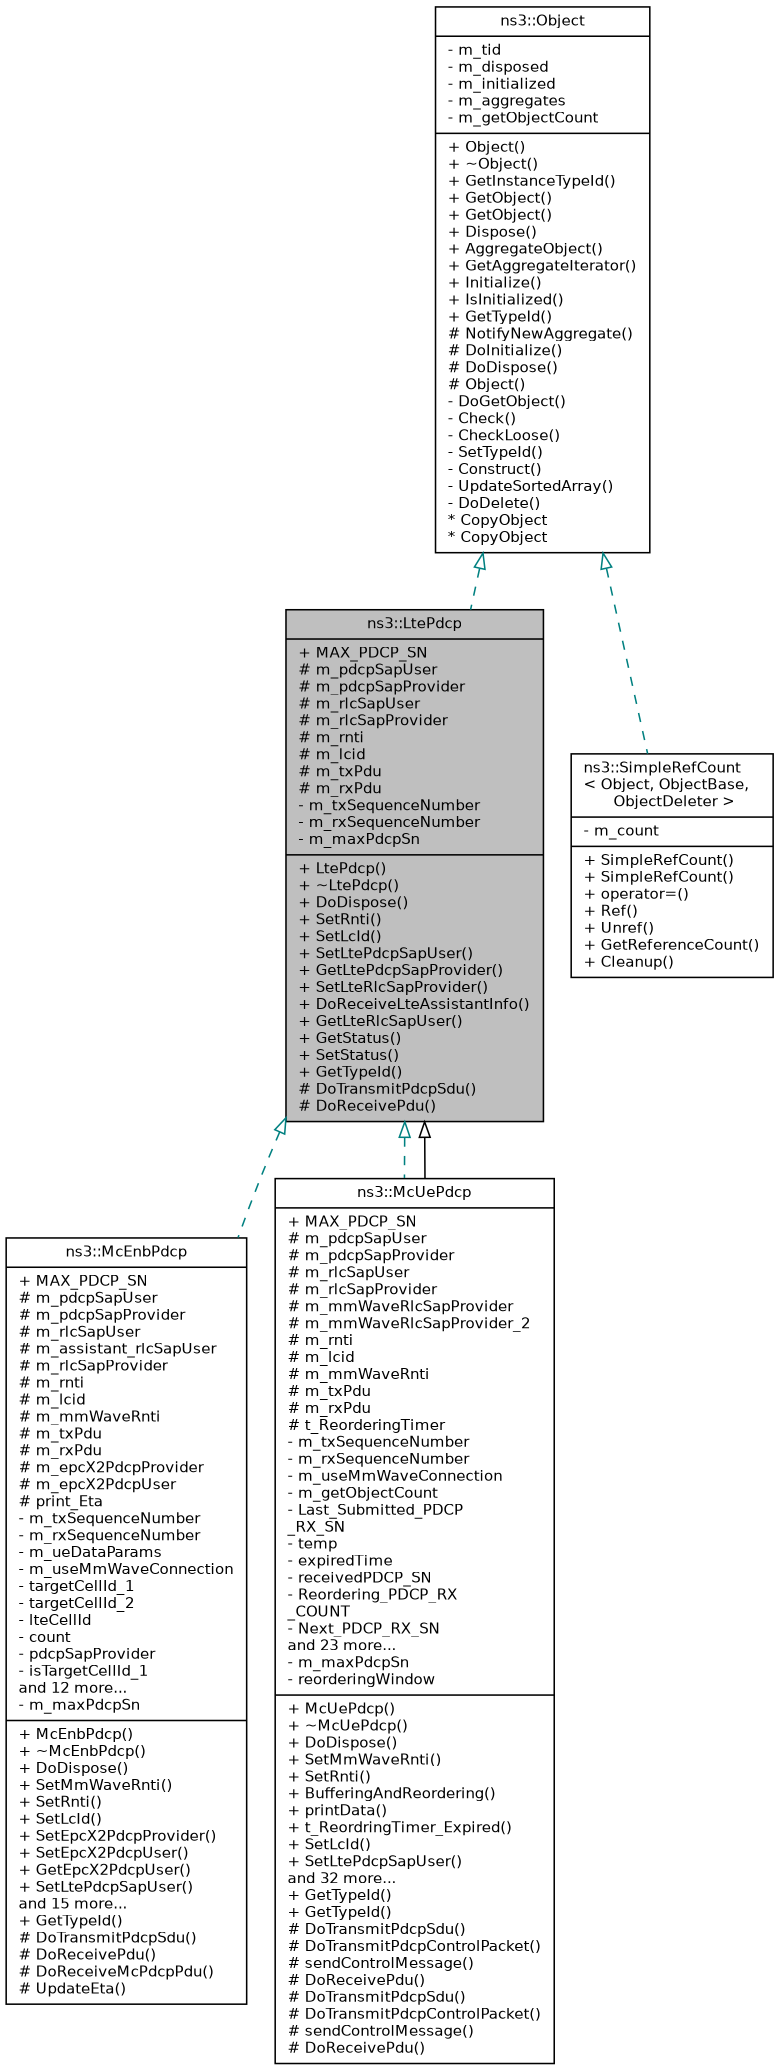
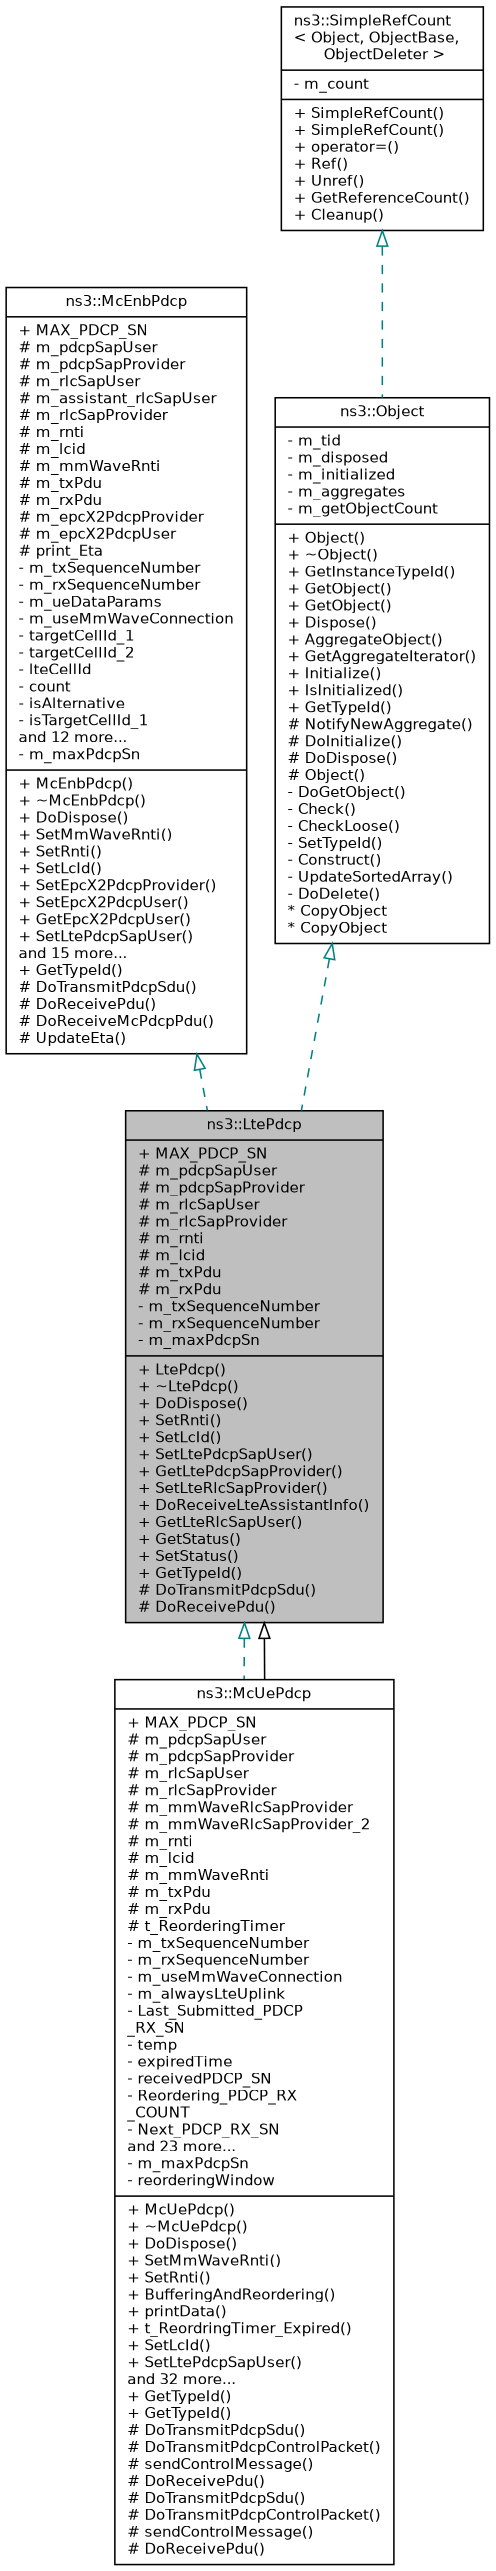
edge "ns3::SimpleRefCount" -> "ns3::Object": reversed
edge "ns3::McEnbPdcp" -> "ns3::LtePdcp": reversed
node "ns3::McUePdcp": text "- m_getObjectCount" -> "- m_alwaysLteUplink"
node "ns3::McEnbPdcp": text "- pdcpSapProvider" -> "- isAlternative"
